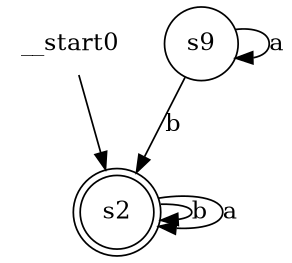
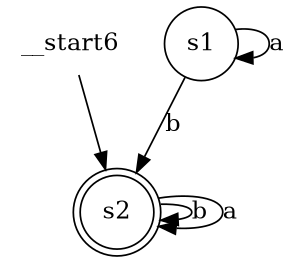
node "__start0": label "__start0" -> "__start6"
node "s9": label "s9" -> "s1"
